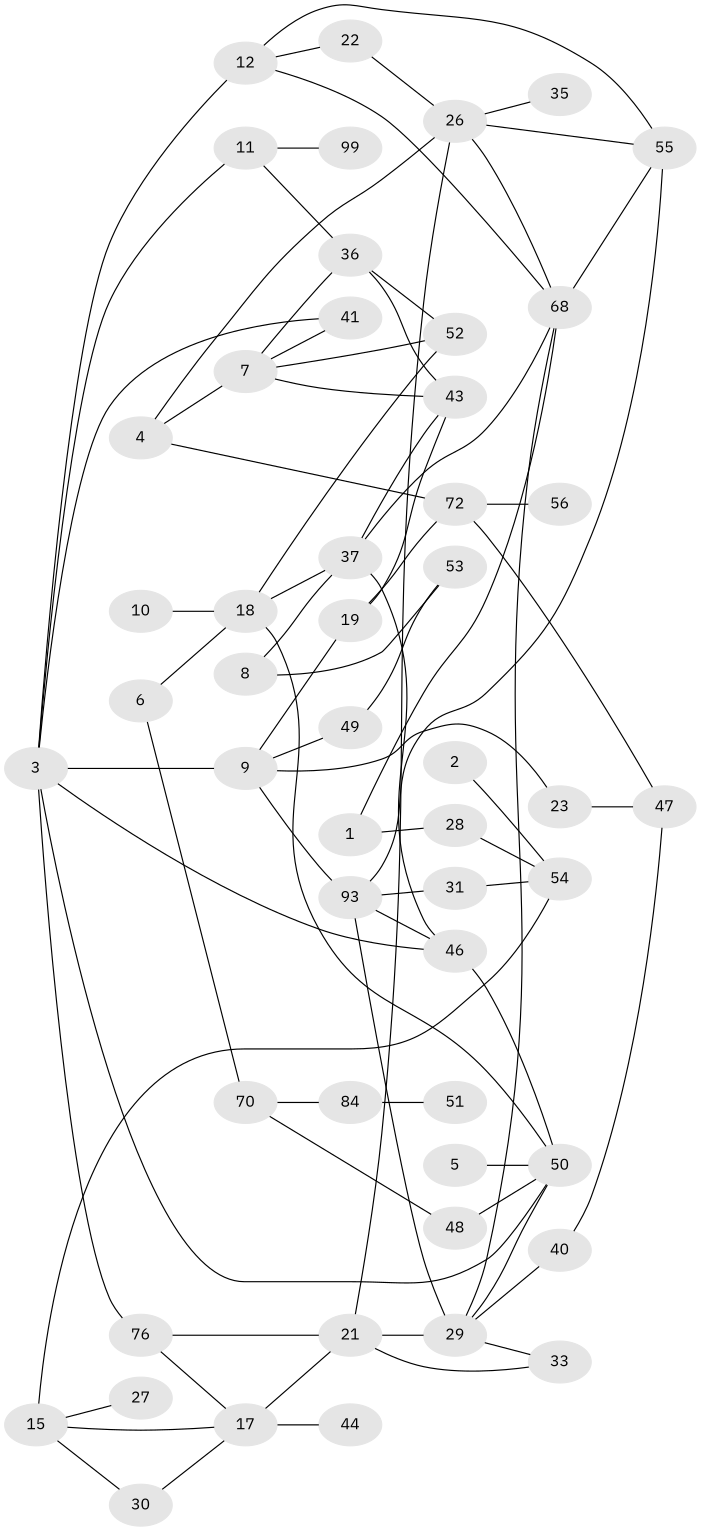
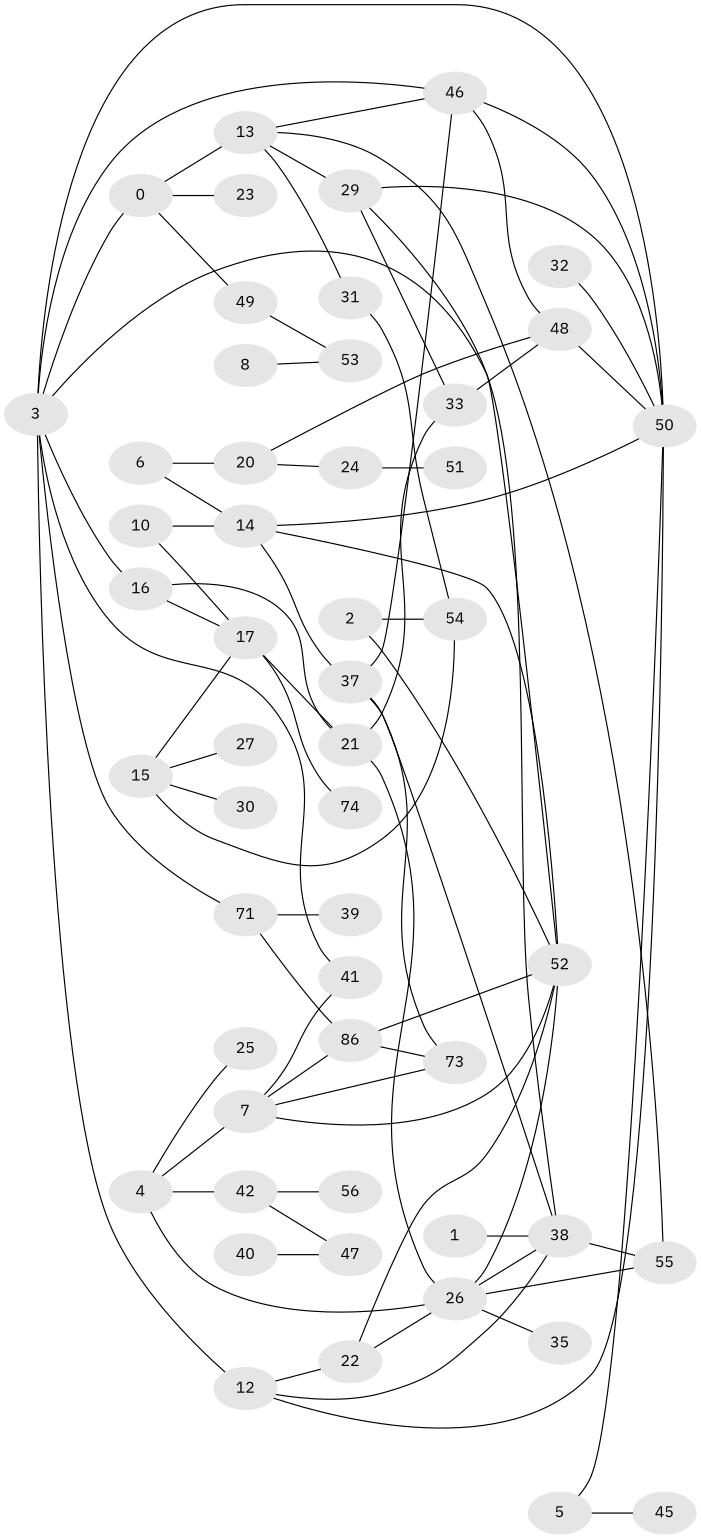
edge "12" -- "55": now "12" -- "50"
node "11": label "11" -> "71"
node "99": label "99" -> "39"
edge "46" -- "48": added
node "36": label "36" -> "86"
node "32": added
edge "3" -- "52": added
node "68": label "68" -> "38"
edge "48" -- "33": added
node "43": label "43" -> "73"
node "72": label "72" -> "42"
node "18": label "18" -> "14"
edge "37" -- "8": removed
node "19": removed
node "9": label "9" -> "0"
edge "2" -- "52": added
edge "23" -- "47": removed
node "28": removed
node "93": label "93" -> "13"
node "25": added
node "70": label "70" -> "20"
node "84": label "84" -> "24"
edge "52" -- "26": added
edge "52" -- "22": added
edge "40" -- "29": removed
node "76": label "76" -> "16"
edge "21" -- "29": removed
node "44": label "44" -> "74"
edge "17" -- "30": now "17" -- "10"
node "45": added
